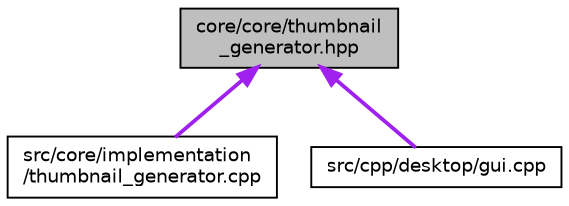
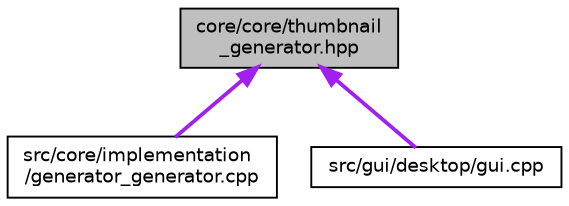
node "src/core/implementation /thumbnail_generator.cpp": label "src/core/implementation /thumbnail_generator.cpp" -> "src/core/implementation /generator_generator.cpp"
node "src/cpp/desktop/gui.cpp": label "src/cpp/desktop/gui.cpp" -> "src/gui/desktop/gui.cpp"
